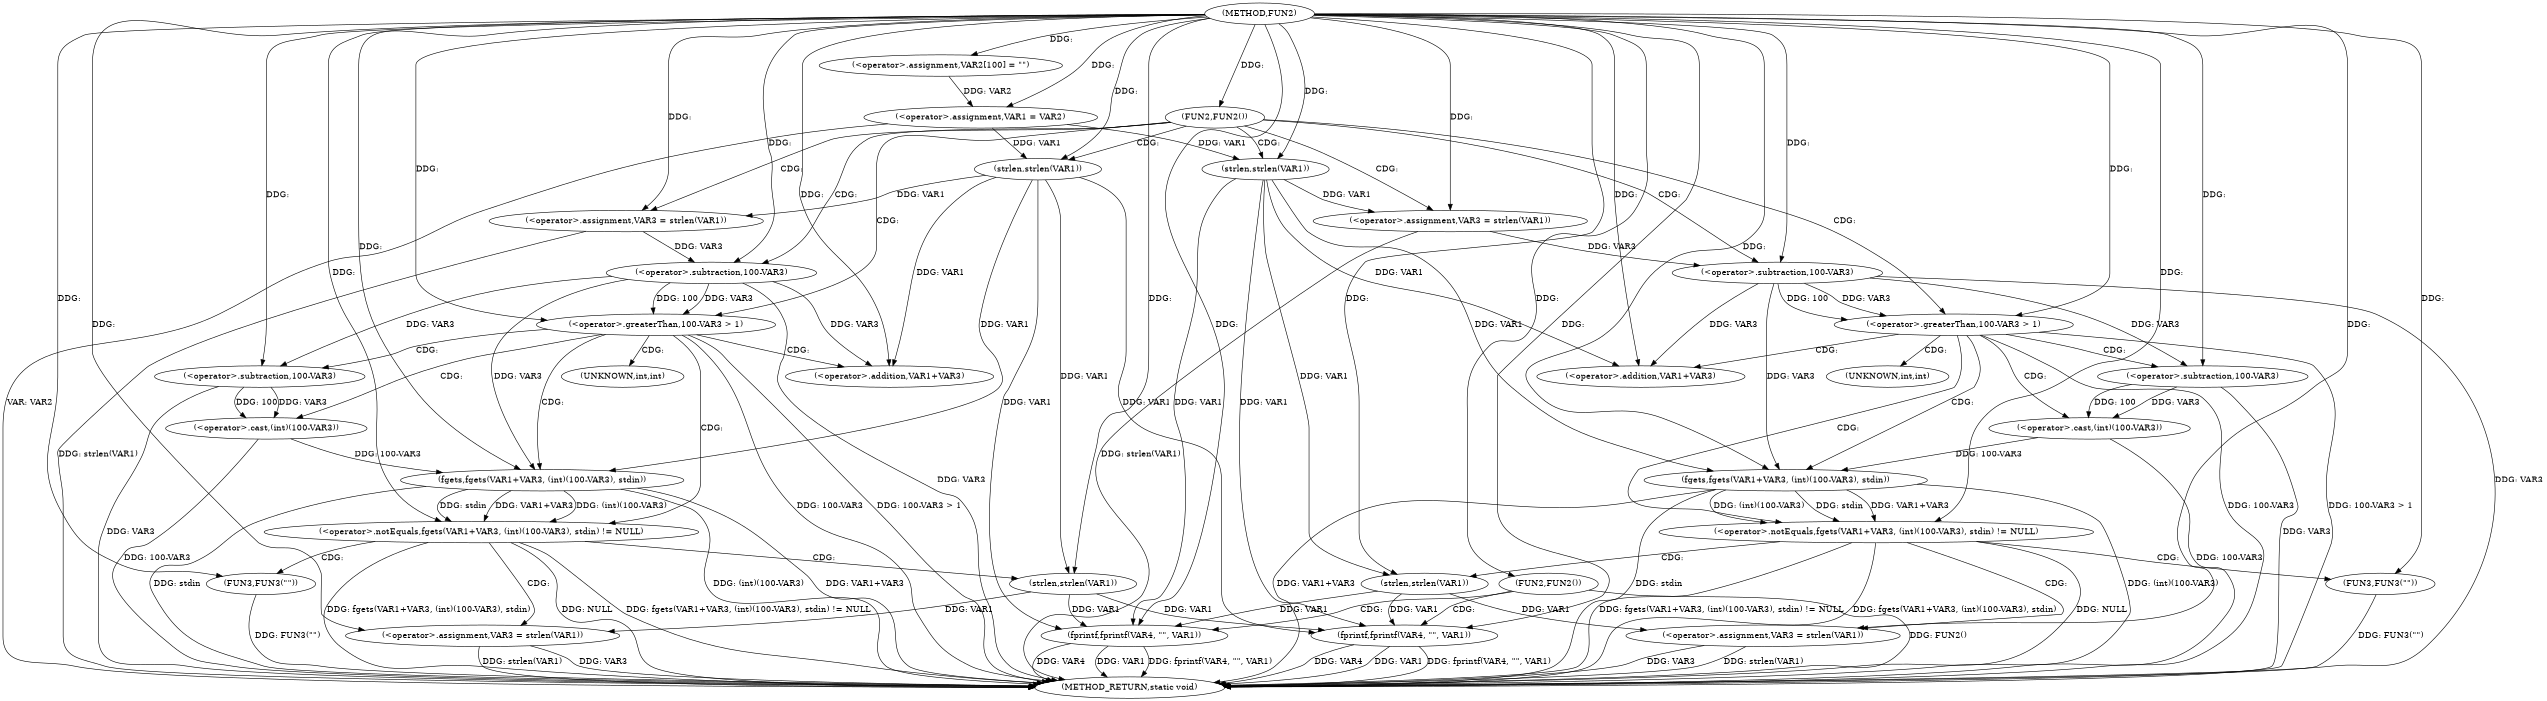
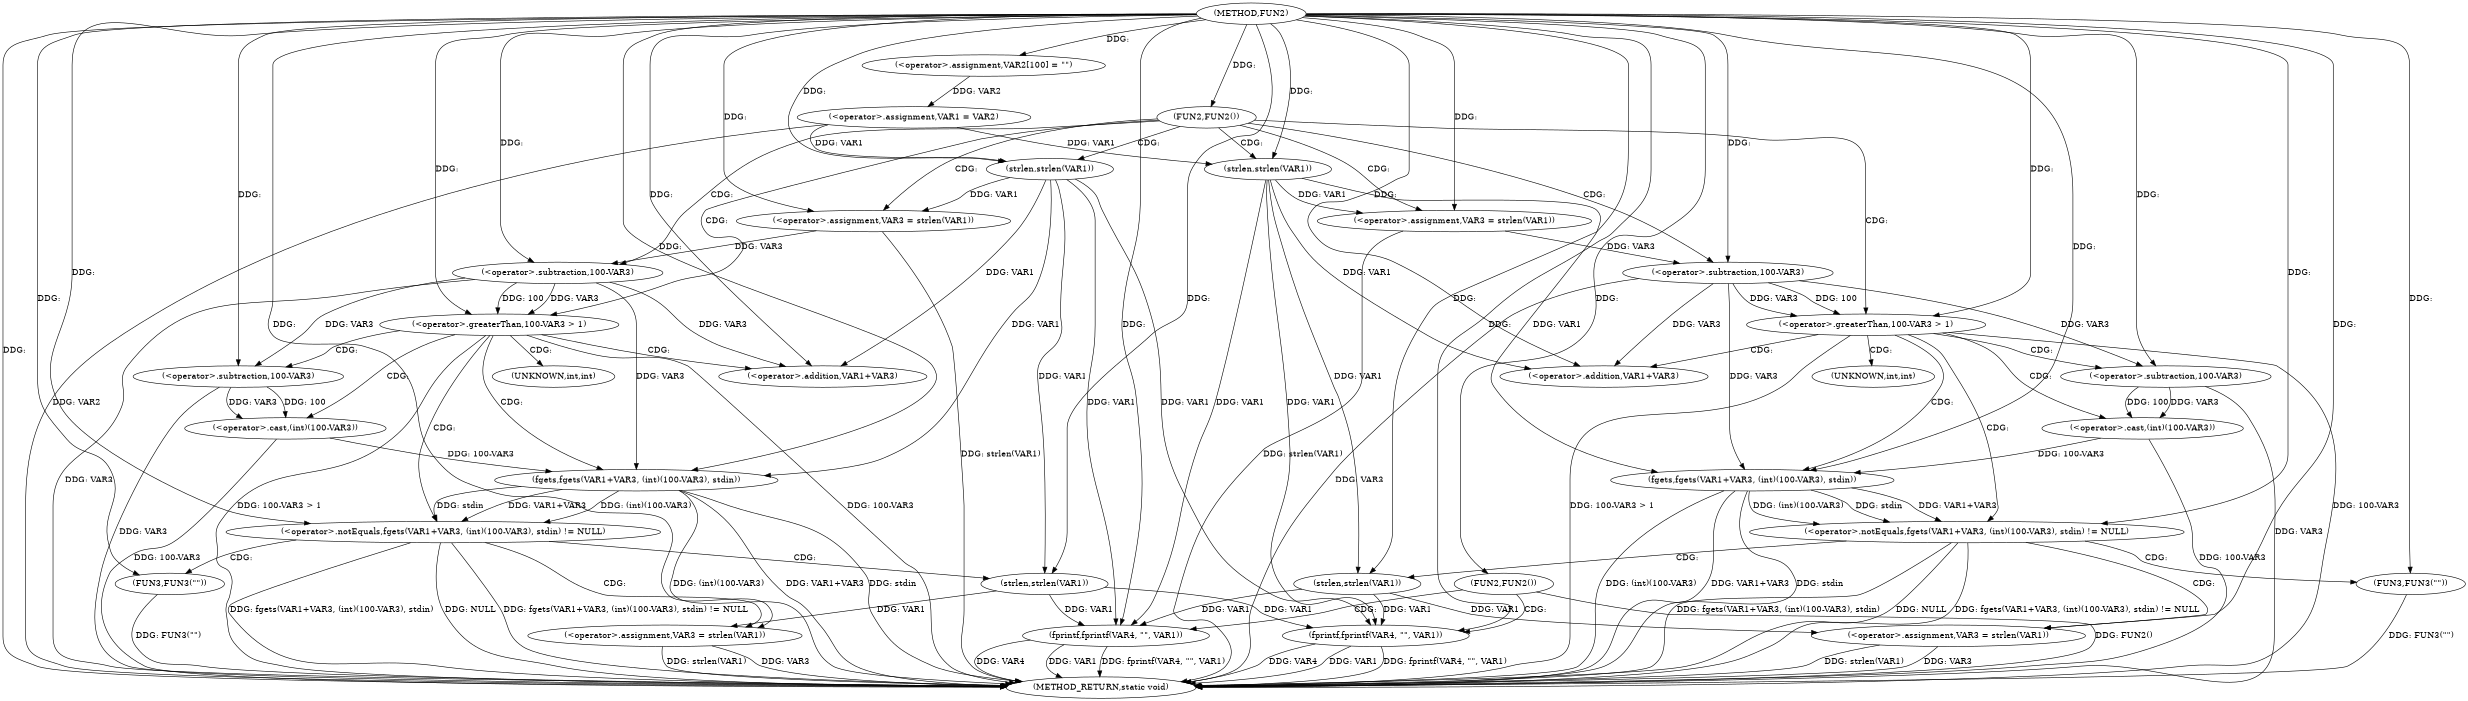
edge "(METHOD,FUN2)" -> "(<operator>.assignment,VAR1 = VAR2)": now "(METHOD,FUN2)" -> "(METHOD_RETURN,static void)"
edge "(<operator>.assignment,VAR1 = VAR2)" -> "(METHOD_RETURN,static void)": label "VAR: VAR2" -> "DDG: VAR2"
